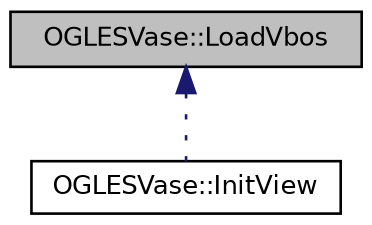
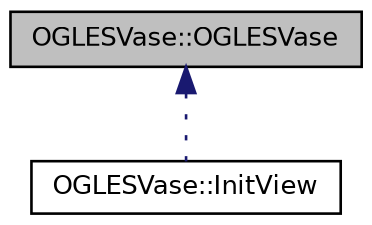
node "OGLESVase::LoadVbos": label "OGLESVase::LoadVbos" -> "OGLESVase::OGLESVase"
